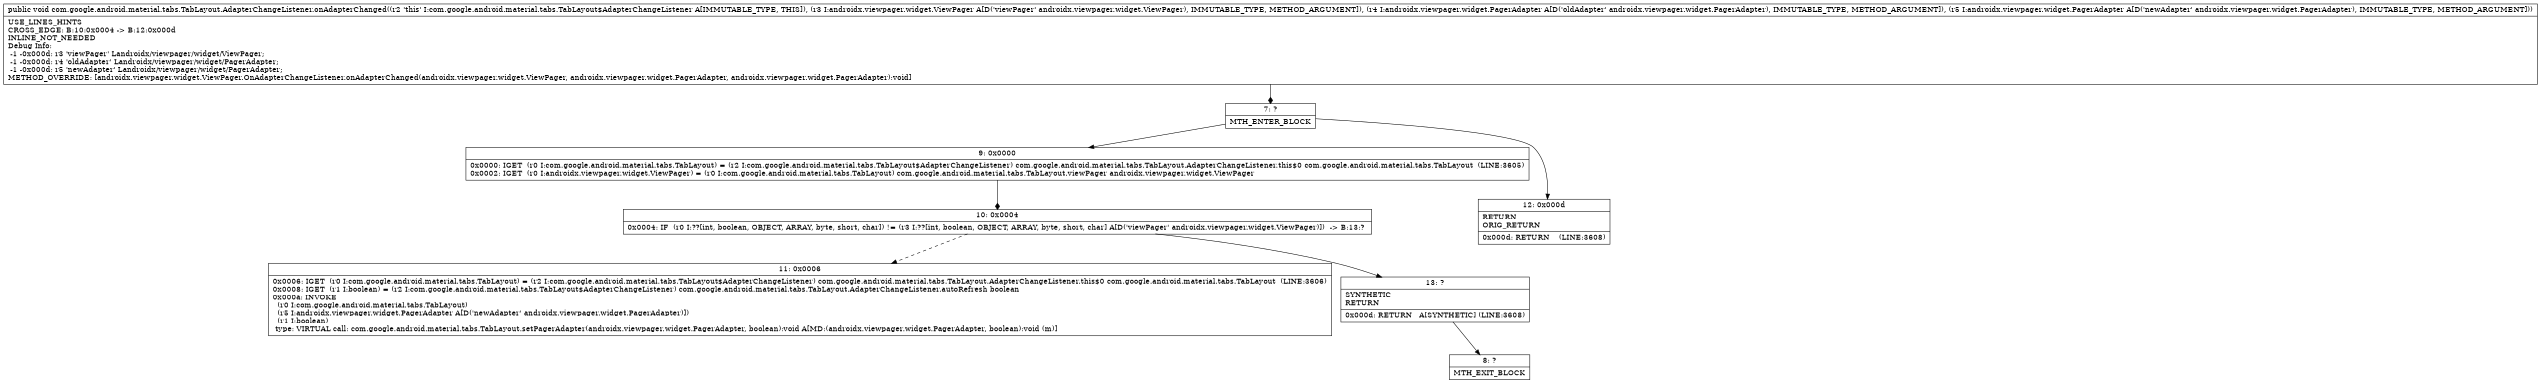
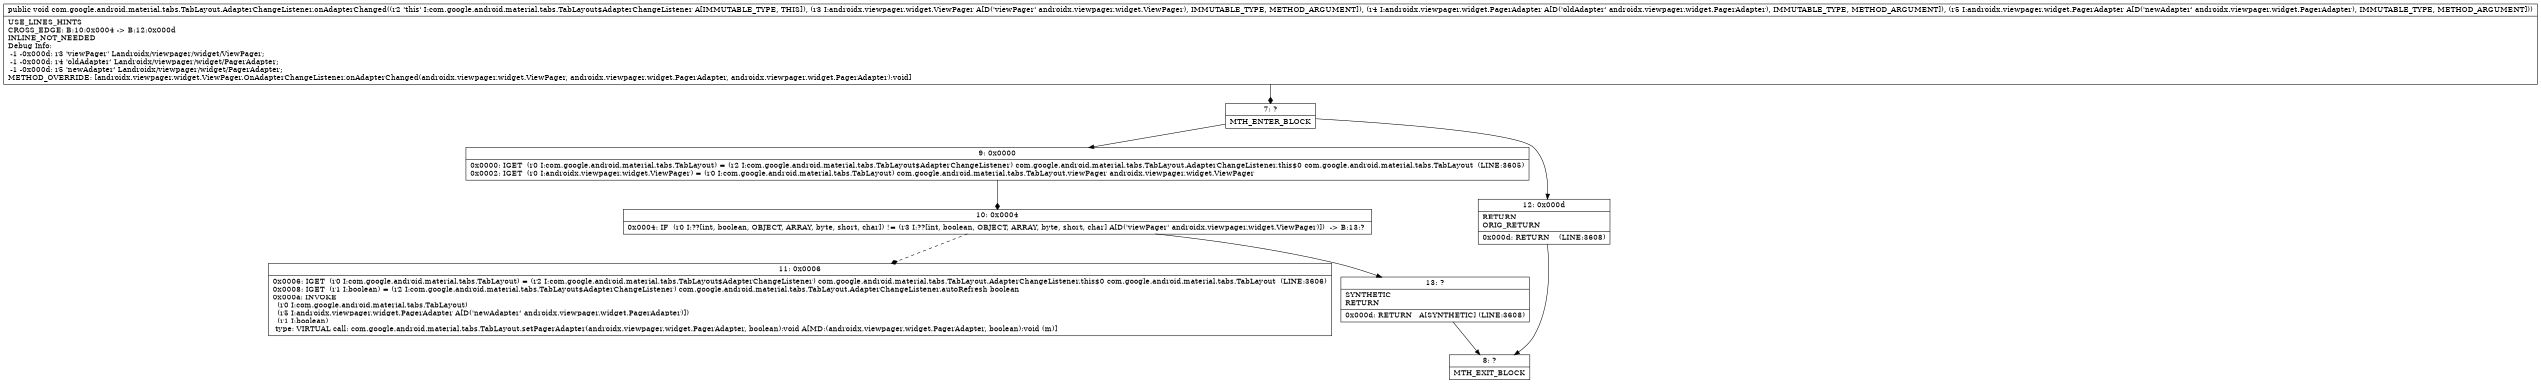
edge "10: 0x0004" -> "11: 0x0006": arrowhead normal -> diamond
edge "12: 0x000d" -> "8: ?": added
